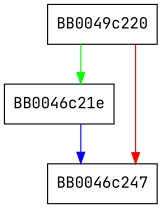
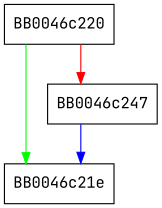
node "BB0049c220": label "BB0049c220" -> "BB0046c220"
edge "BB0046c21e" -> "BB0046c247": reversed
